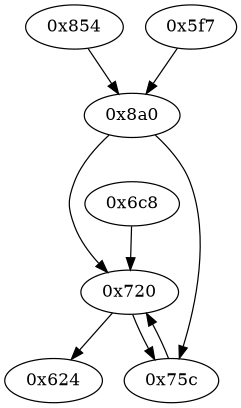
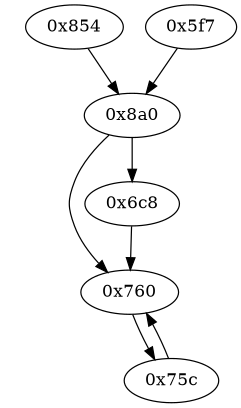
edge "0x8a0" -> "0x75c": now "0x8a0" -> "0x6c8"
node "0x720": label "0x720" -> "0x760"
node "0x624": removed
